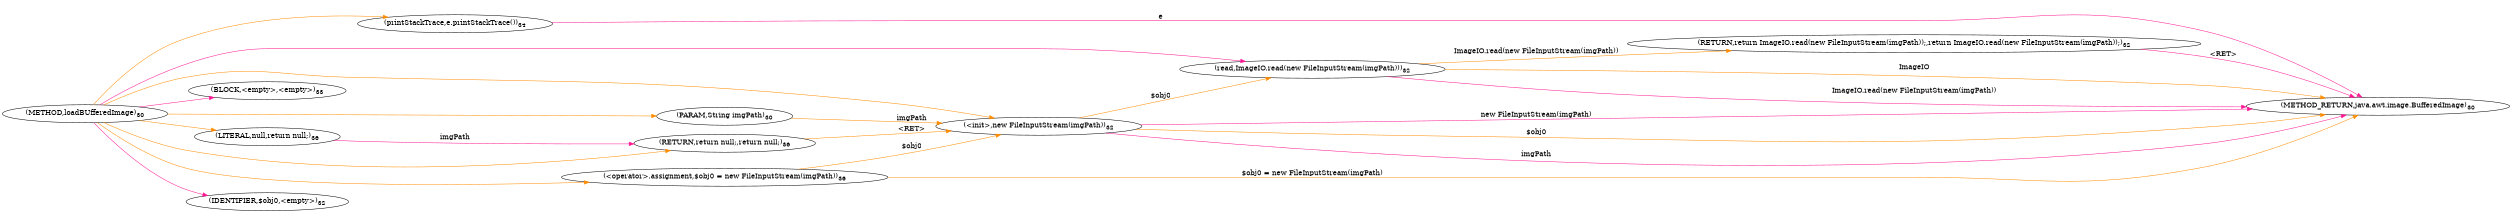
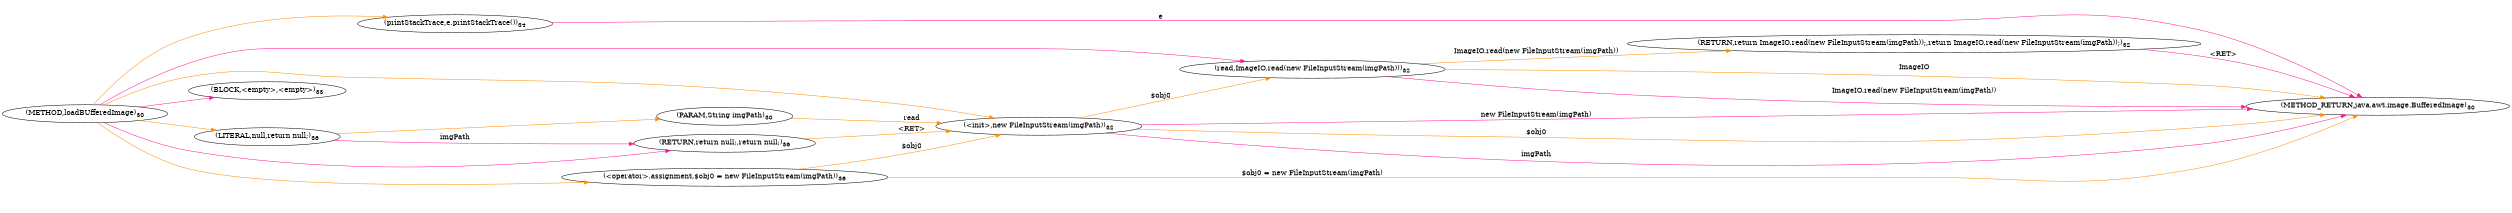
edge "(METHOD,loadBUfferedImage)" -> "(PARAM,String imgPath)": now "(LITERAL,null,return null;)" -> "(PARAM,String imgPath)"
edge "(PARAM,String imgPath)" -> "(<init>,new FileInputStream(imgPath))": label "imgPath" -> "read"
edge "(METHOD,loadBUfferedImage)" -> "(RETURN,return null;,return null;)": color darkorange -> deeppink
node "(IDENTIFIER,$obj0,<empty>)": removed
